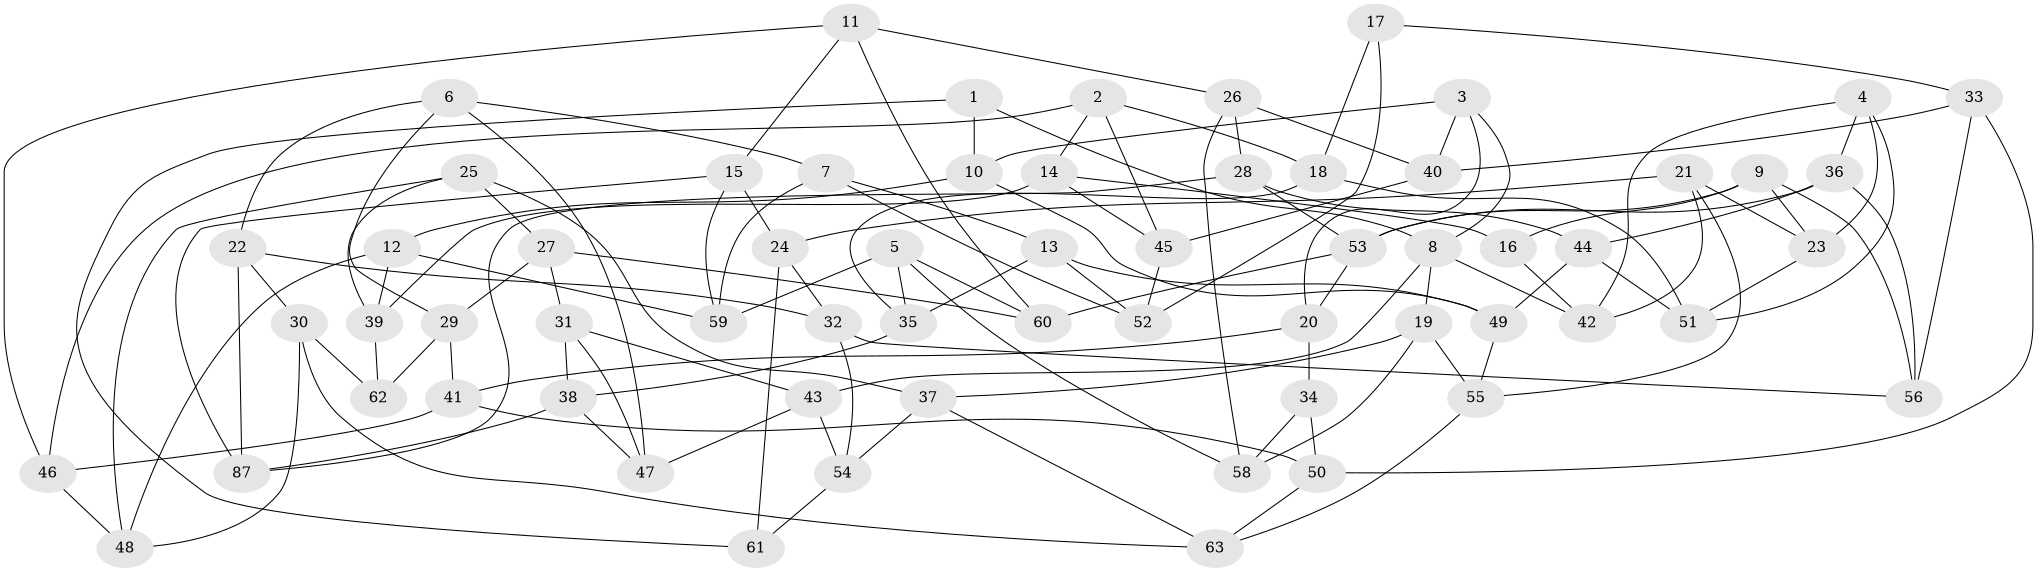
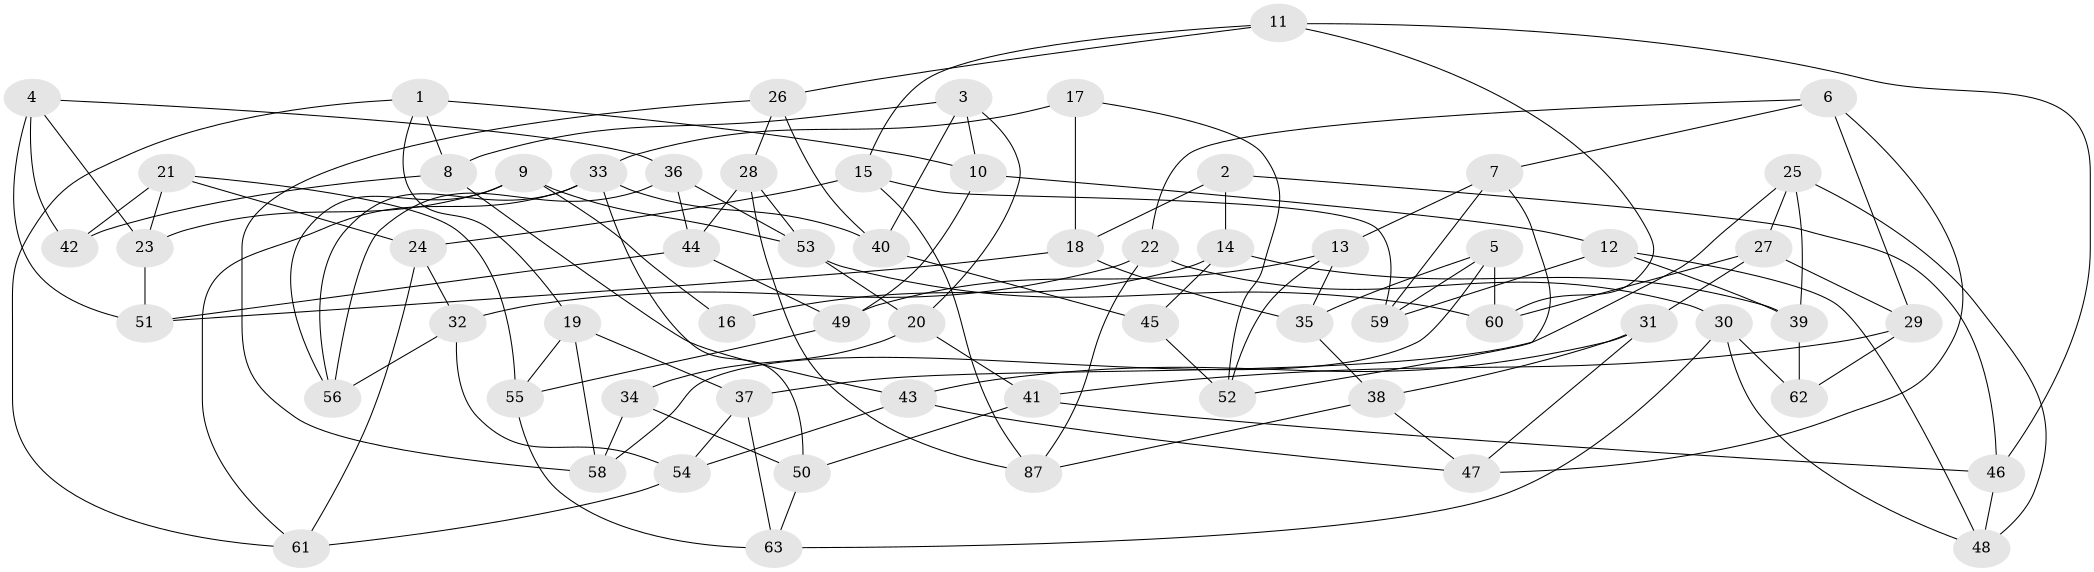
edge "2" -- "45": removed
edge "33" -- "61": added
edge "8" -- "19": now "1" -- "19"
edge "16" -- "42": removed
